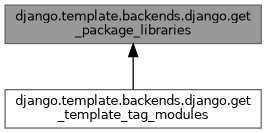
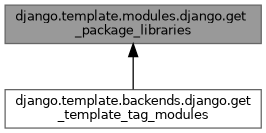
node "django.template.backends.django.get _package_libraries": label "django.template.backends.django.get _package_libraries" -> "django.template.modules.django.get _package_libraries"
